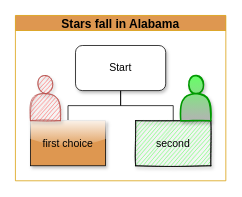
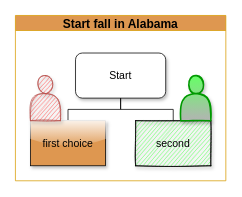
node "Stars fall in Alabama": label "Stars fall in Alabama" -> "Start fall in Alabama"
node "Start": moved (120, 68) -> (120, 75)
